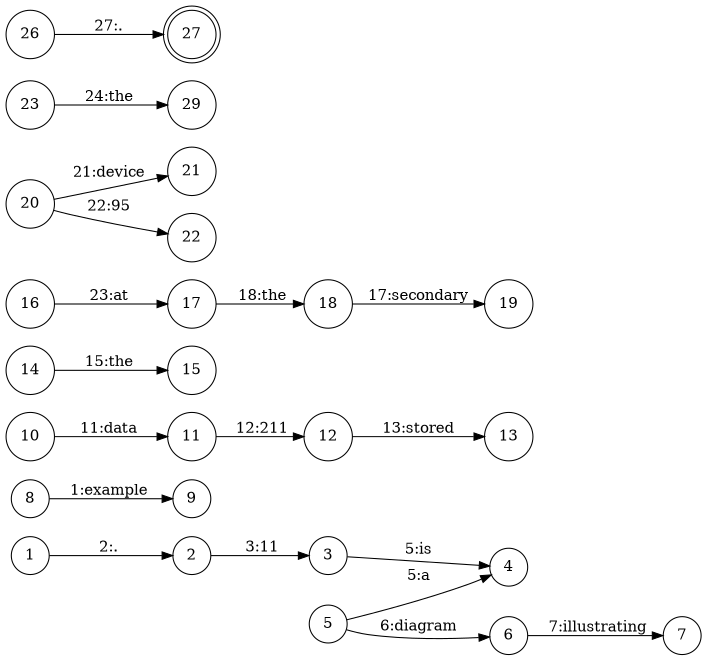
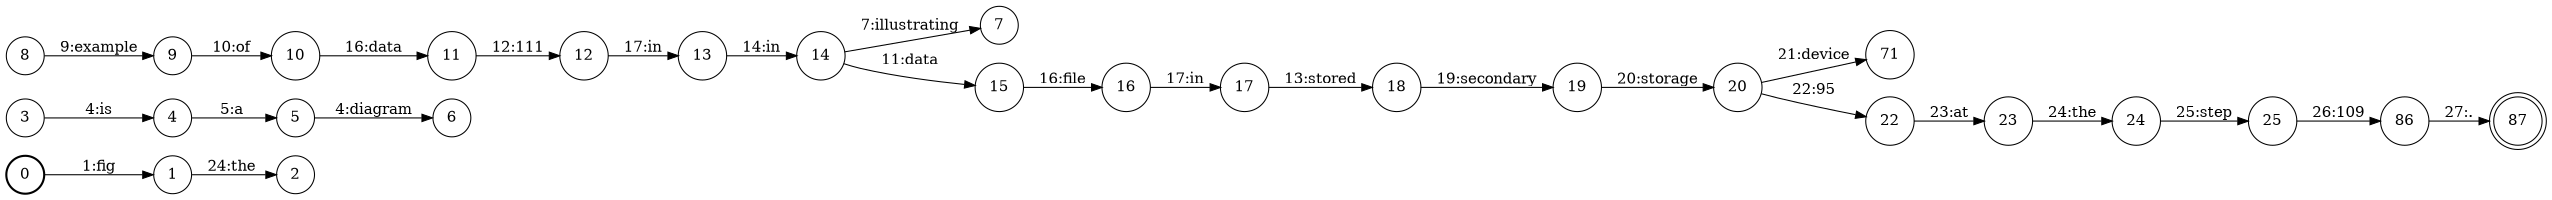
node "26": label "26" -> "86"
node "27": label "27" -> "87"
edge "9" -> "10": added, label "10:of"
edge "13" -> "14": added, label "14:in"
edge "15" -> "16": added, label "16:file"
edge "19" -> "20": added, label "20:storage"
node "29": label "29" -> "24"
edge "22" -> "23": added, label "23:at"
node "25": added
node "21": label "21" -> "71"
node "0": added
edge "16" -> "17": label "23:at" -> "17:in"
edge "17" -> "18": label "18:the" -> "13:stored"
edge "18" -> "19": label "17:secondary" -> "19:secondary"
edge "14" -> "15": label "15:the" -> "11:data"
edge "10" -> "11": label "11:data" -> "16:data"
edge "11" -> "12": label "12:211" -> "12:111"
edge "12" -> "13": label "13:stored" -> "17:in"
edge "8" -> "9": label "1:example" -> "9:example"
edge "1" -> "2": label "2:." -> "24:the"
edge "3" -> "4": label "5:is" -> "4:is"
edge "2" -> "3": removed, label "3:11"
edge "5" -> "4": reversed
edge "5" -> "6": label "6:diagram" -> "4:diagram"
edge "6" -> "7": now "14" -> "7"
